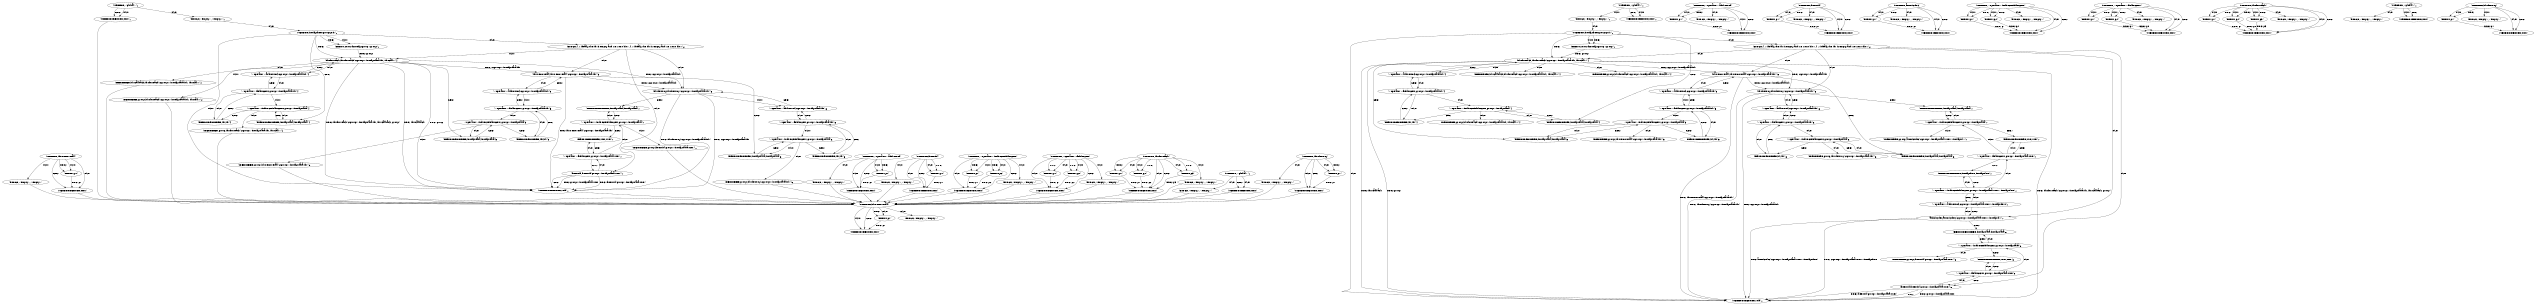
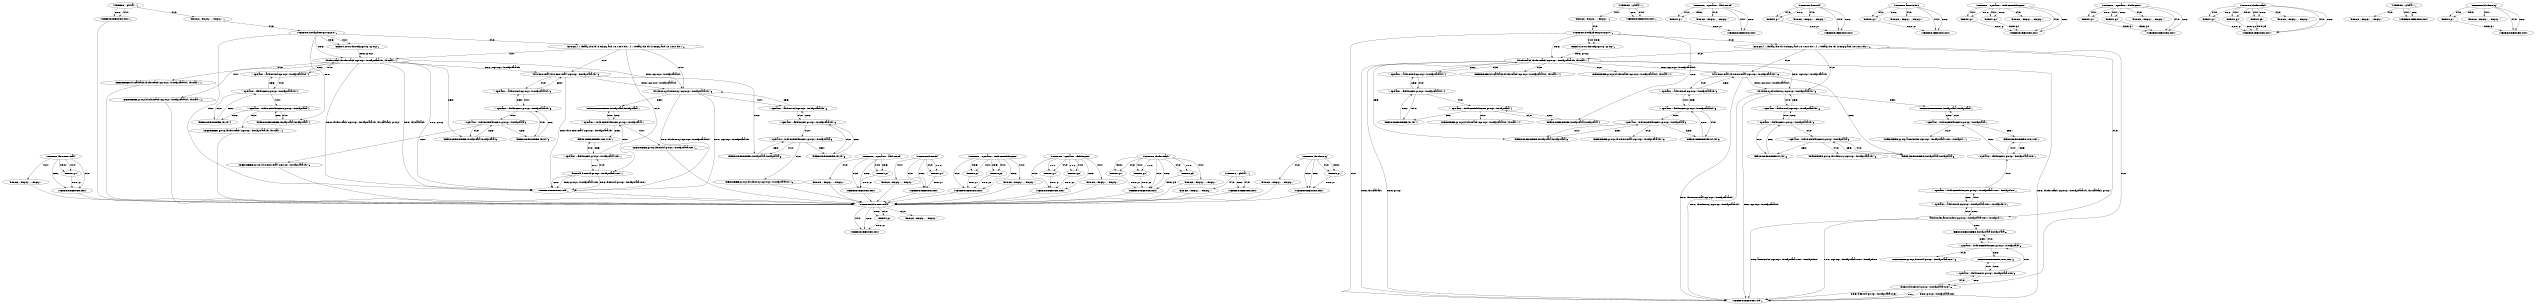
node "(FIELD_IDENTIFIER,inotify_devs,inotify_devs)": removed
